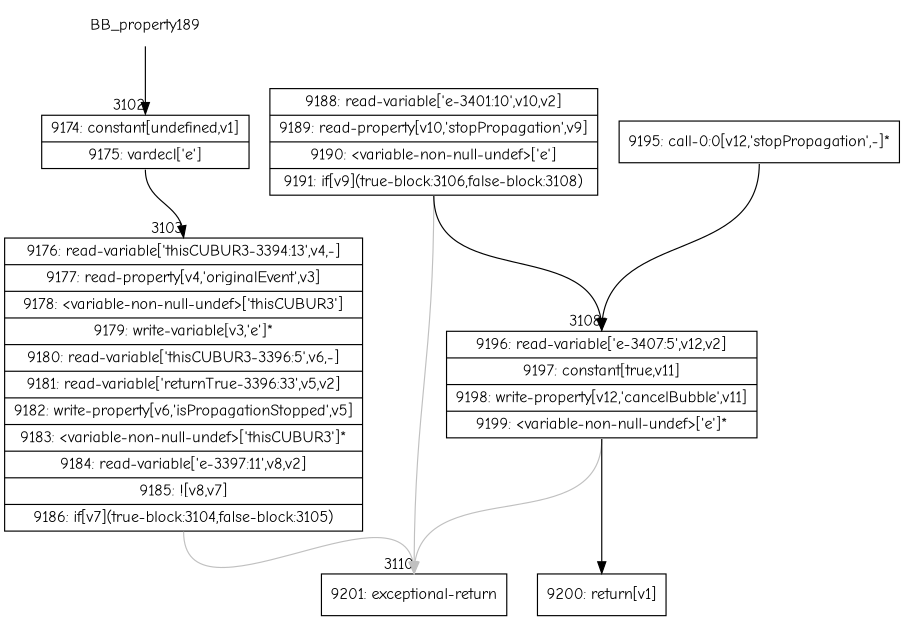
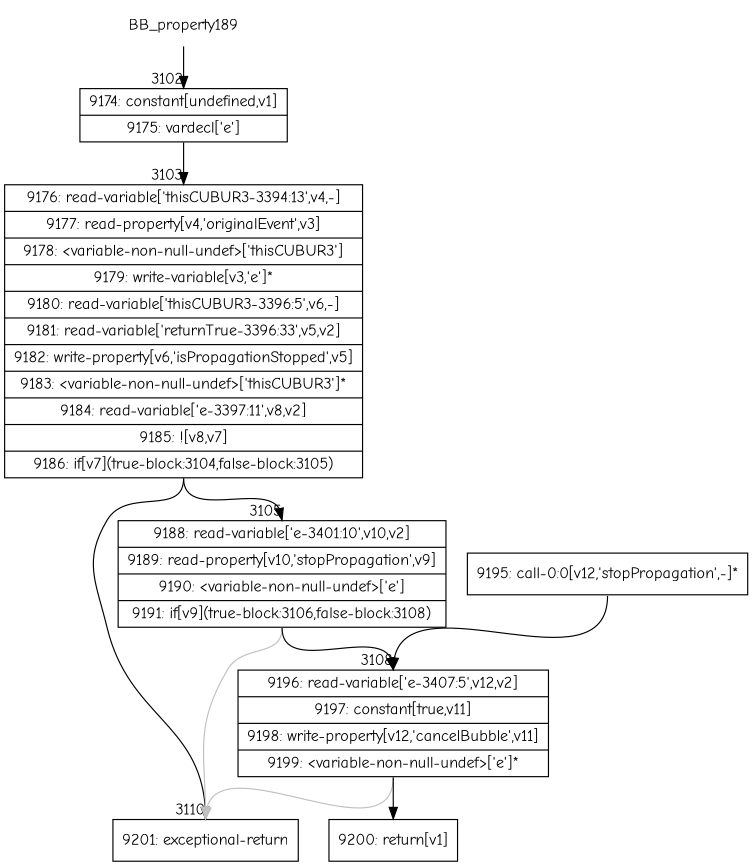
edge "9176: read-variable['thisCUBUR3-3394:13',v4,-]" -> "9188: read-variable['e-3401:10',v10,v2]": added
edge "9176: read-variable['thisCUBUR3-3394:13',v4,-]" -> "9201: exceptional-return": color gray -> black
